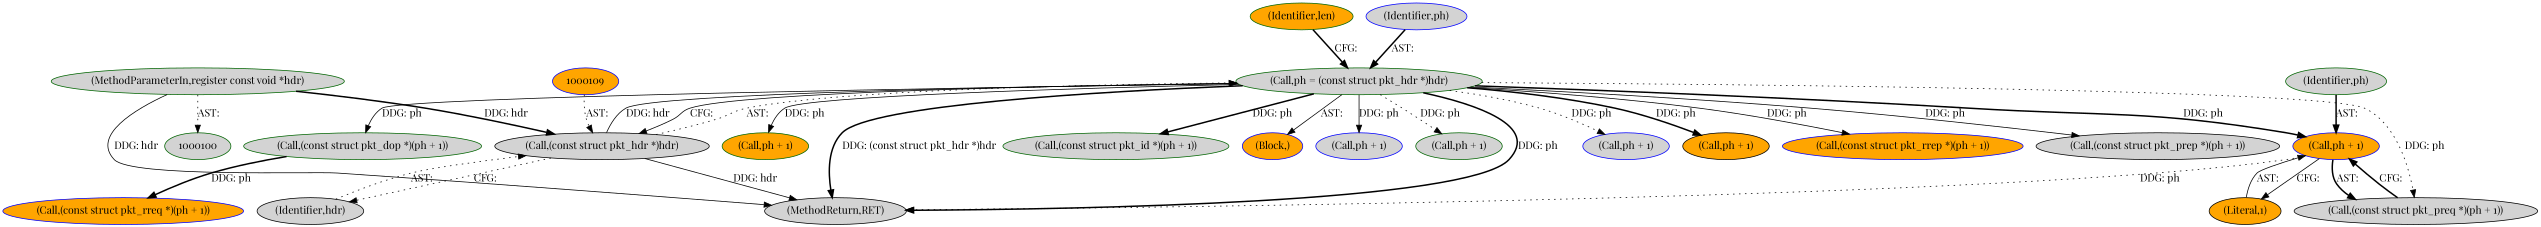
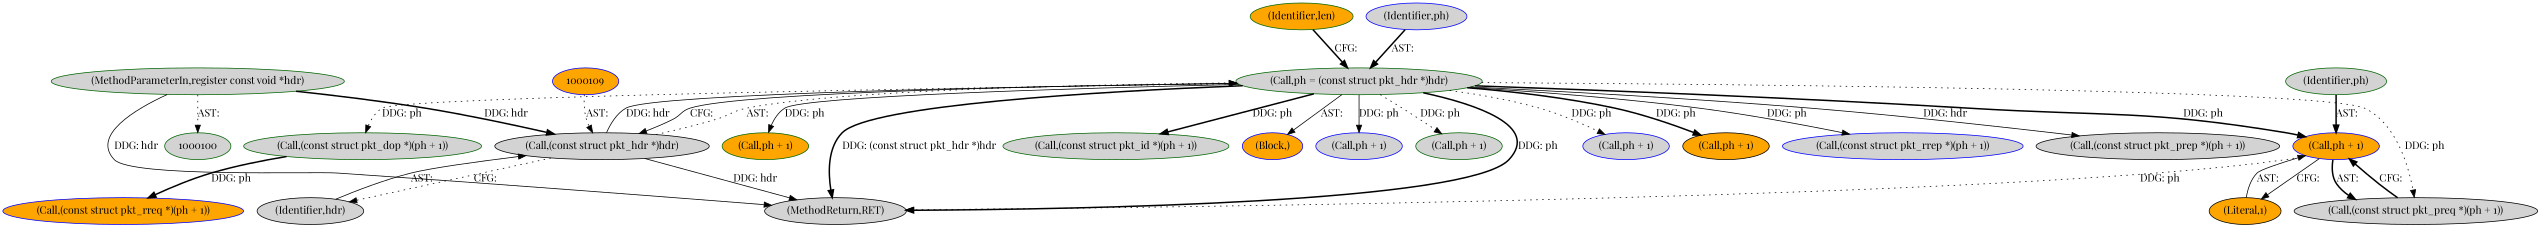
edge "(Call,ph = (const struct pkt_hdr *)hdr)" -> "(Call,(const struct pkt_dop *)(ph + 1))": style solid -> dotted
edge "(Call,ph = (const struct pkt_hdr *)hdr)" -> "(Call,(const struct pkt_prep *)(ph + 1))": label "DDG: ph" -> "DDG: hdr"
node "(Call,(const struct pkt_rrep *)(ph + 1))": fillcolor orange -> lightgrey
edge "(Identifier,hdr)" -> "(Call,(const struct pkt_hdr *)hdr)": style dotted -> solid
